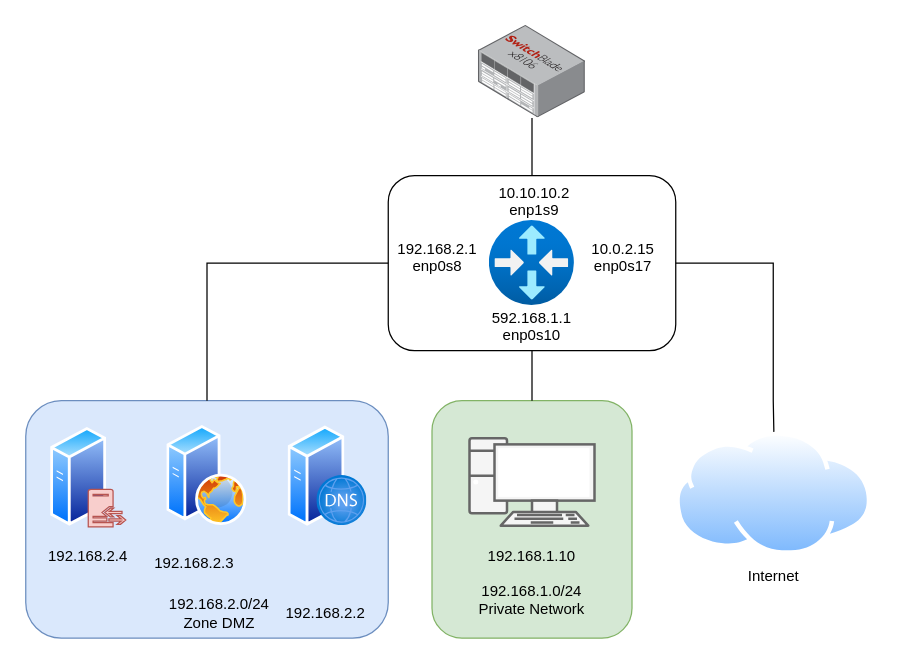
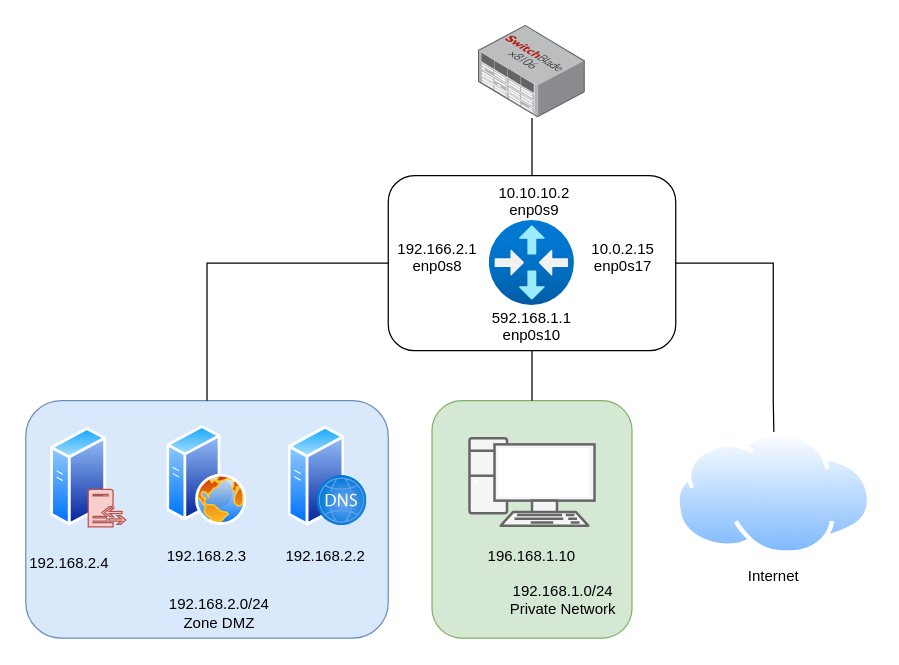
node "10.10.10.2 enp1s9": label "10.10.10.2 enp1s9" -> "10.10.10.2 enp0s9"
node "192.168.2.1 enp0s8": label "192.168.2.1 enp0s8" -> "192.166.2.1 enp0s8"
node "192.168.2.4": moved (88, 557) -> (69, 563)
node "192.168.1.10": label "192.168.1.10" -> "196.168.1.10"
node "192.168.2.3": moved (194, 563) -> (207, 557)
node "192.168.1.0/24 Private Network": moved (532, 609) -> (563, 609)
node "192.168.2.2": moved (326, 613) -> (326, 557)
